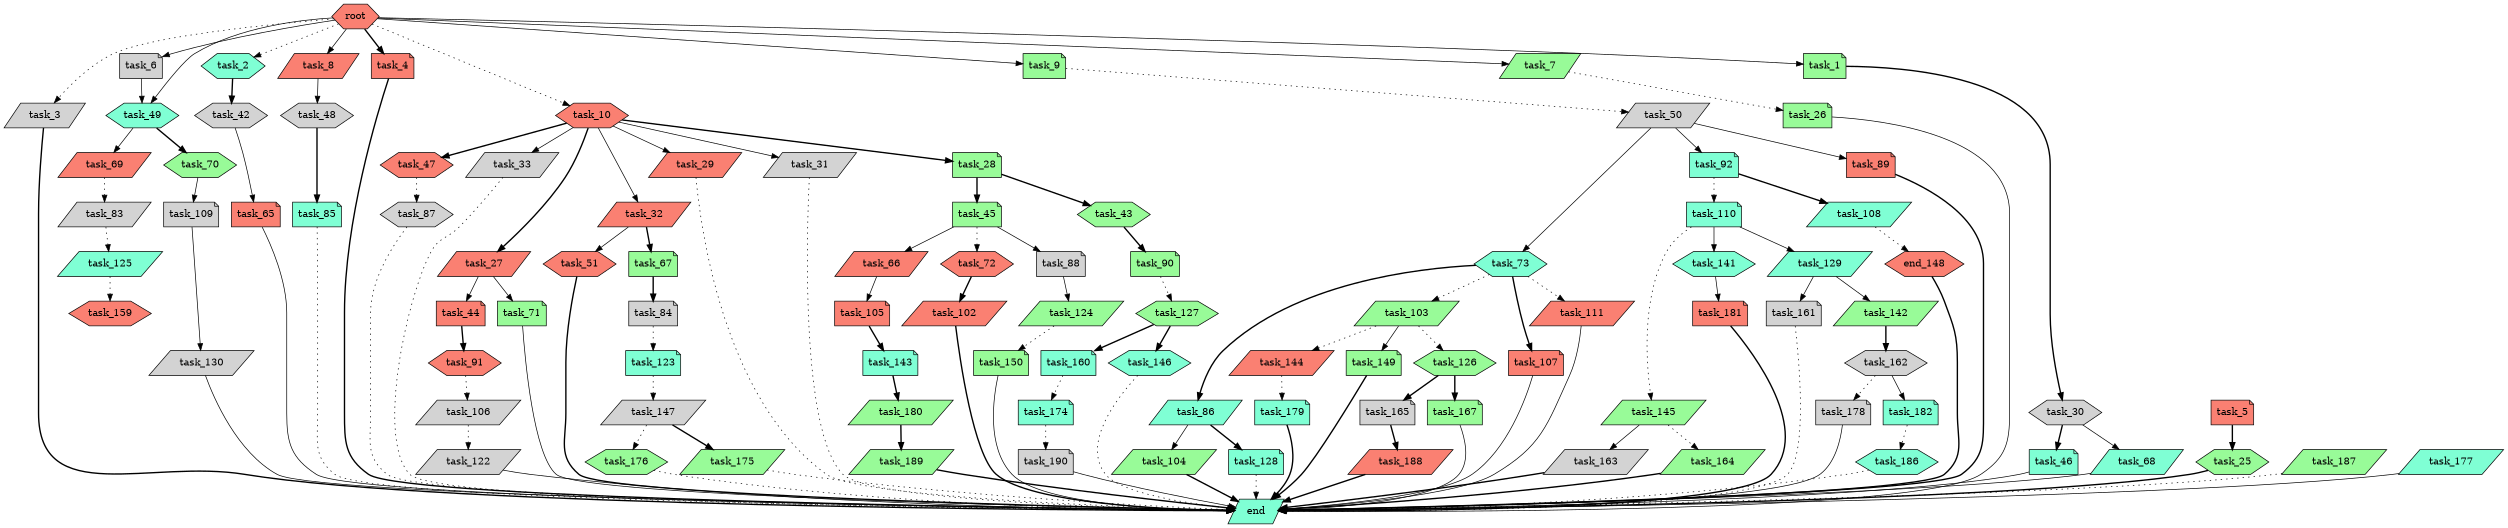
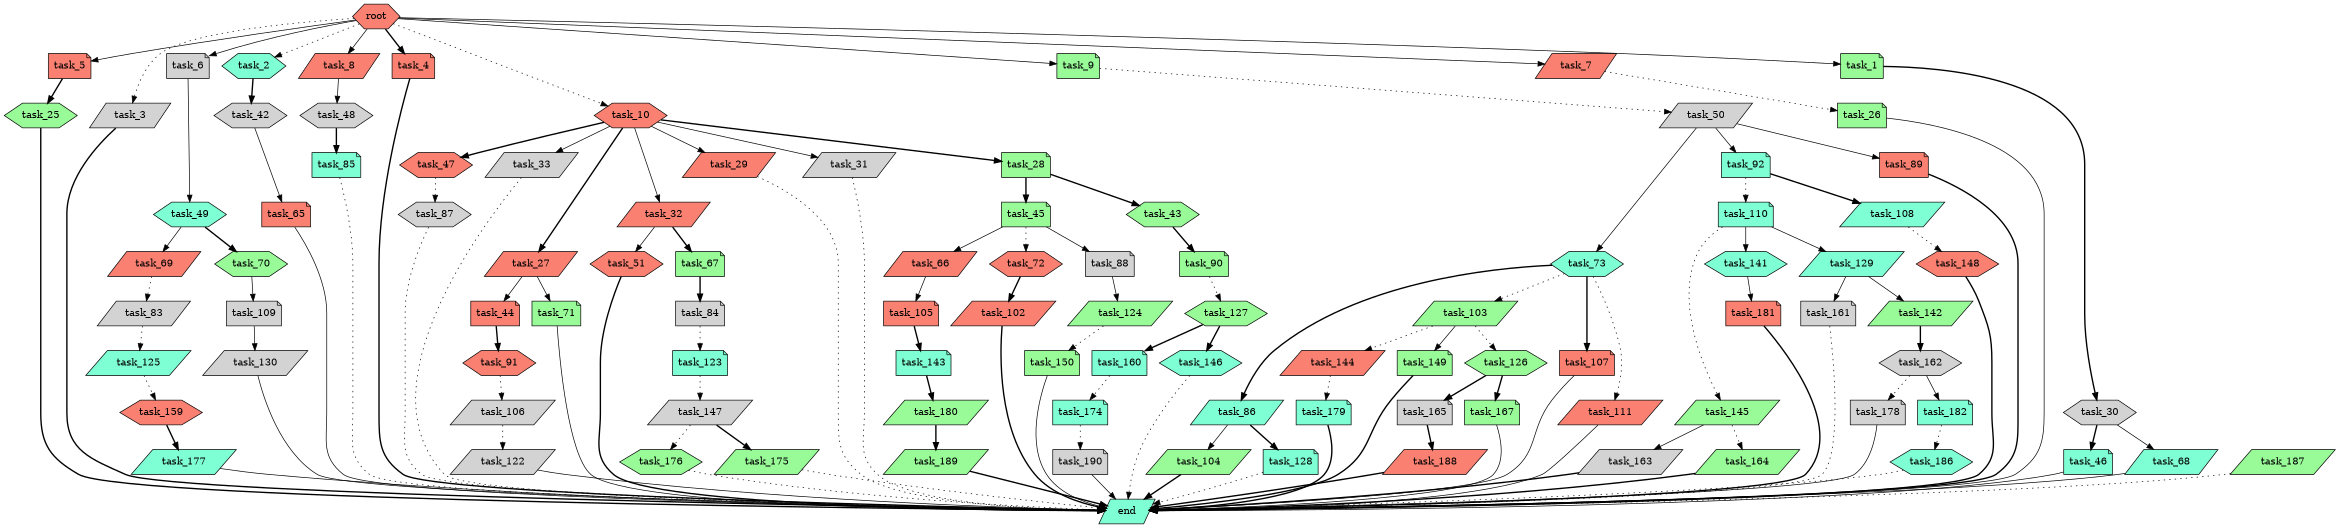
edge "root" -> "task_49": now "root" -> "task_5"
node "task_7": fillcolor palegreen -> salmon
node "end_148": label "end_148" -> "task_148"
edge "task_159" -> "task_177": added
